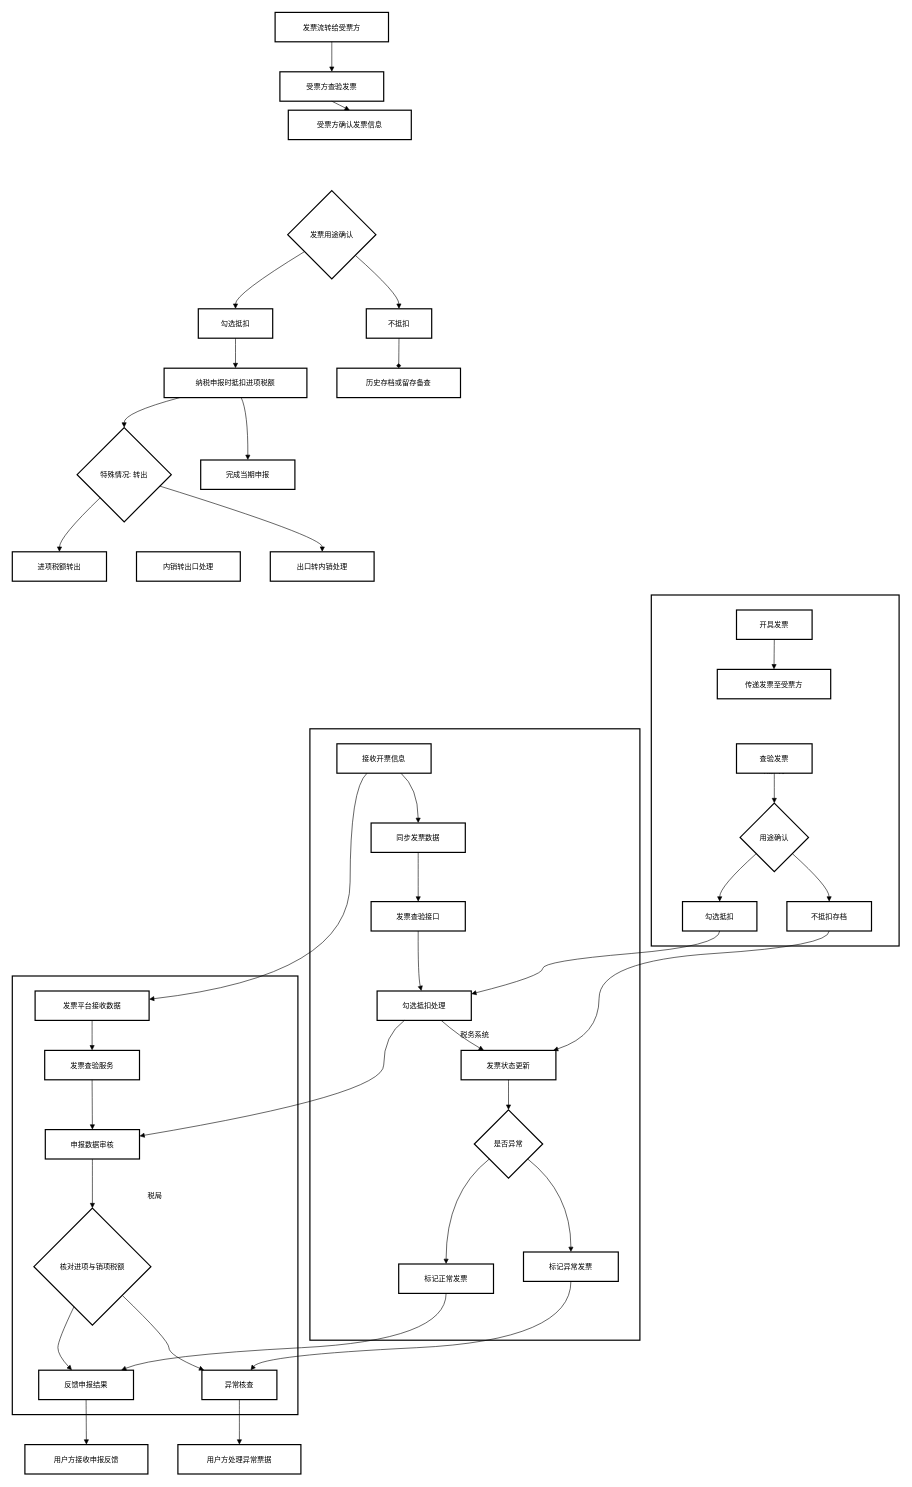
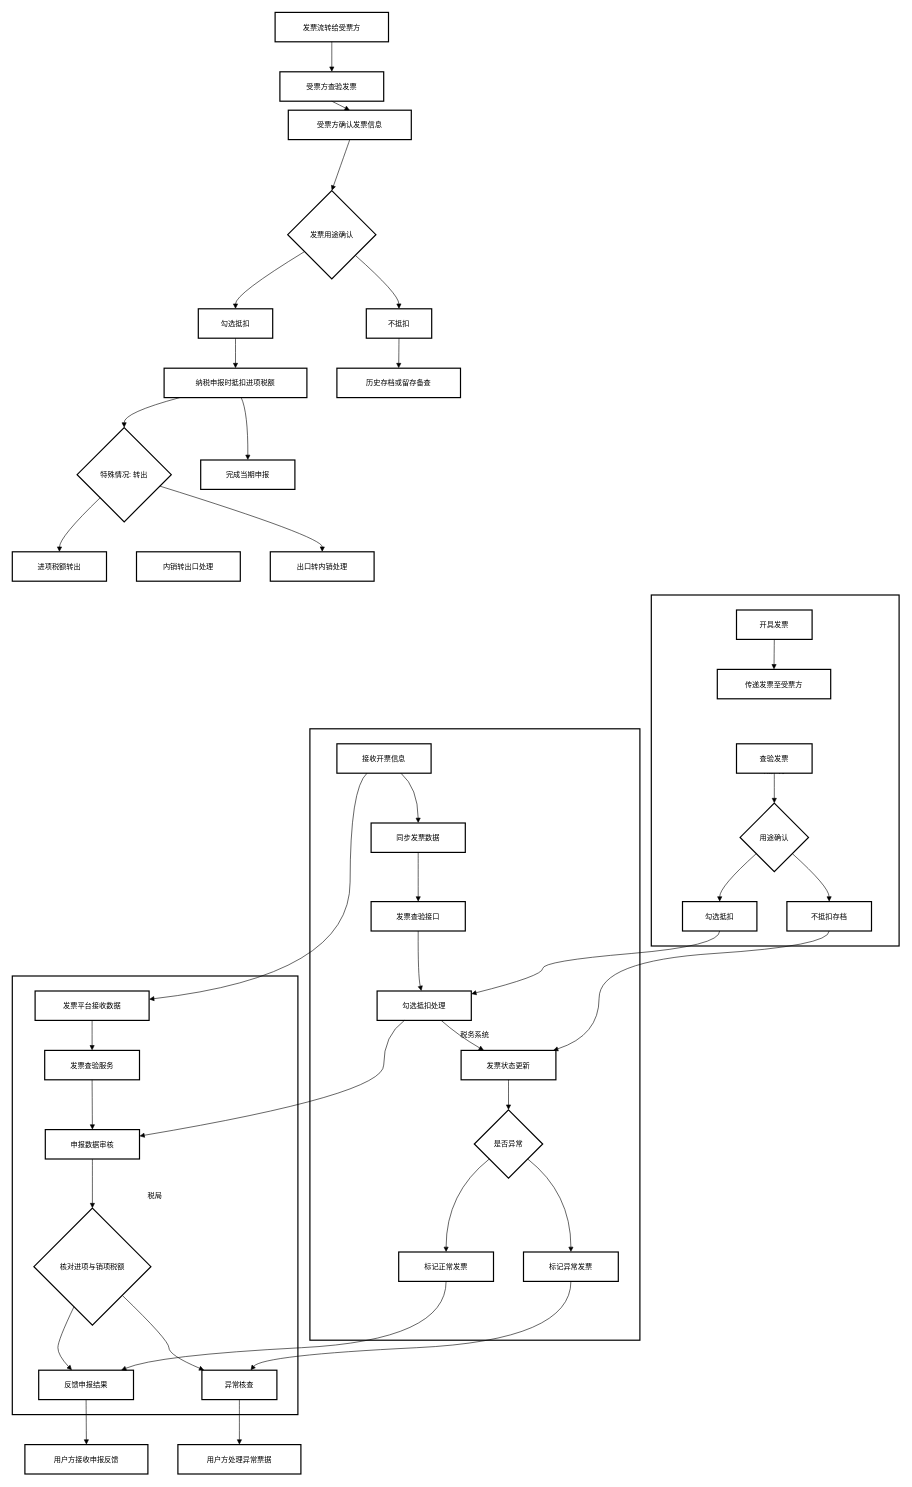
edge "受票方确认发票信息" -> "发票用途确认": added
edge "不抵扣" -> "历史存档或留存备查": arrowhead diamond -> block
node "标记正常发票": moved (446, 1279) -> (446, 1267)
